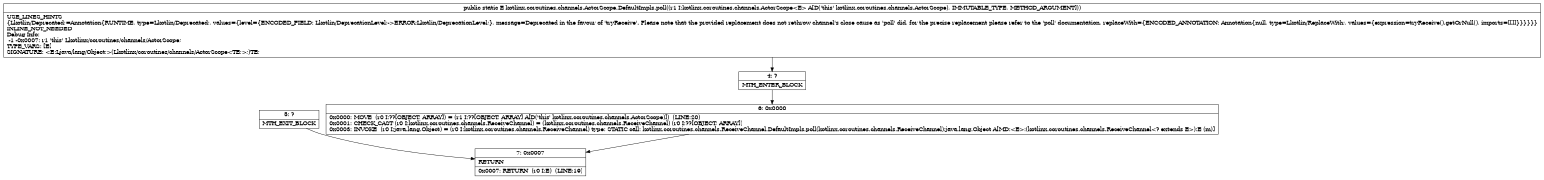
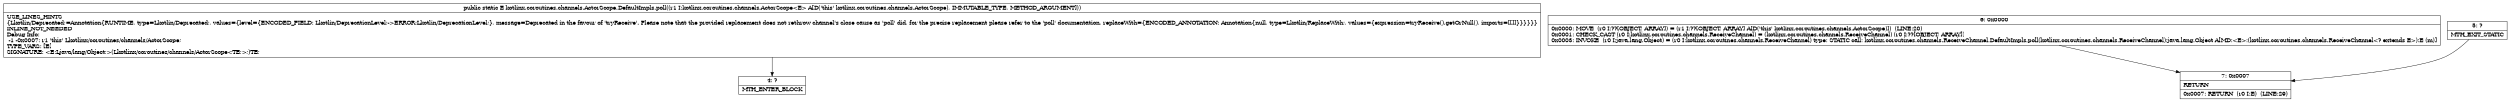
edge "4: ?" -> "6: 0x0000": removed
node "5: ?": text "MTH_EXIT_BLOCK" -> "MTH_EXIT_STATIC"
node "7: 0x0007": text "0x0007: RETURN  (r0 I:E)  (LINE:19)" -> "0x0007: RETURN  (r0 I:E)  (LINE:29)"
